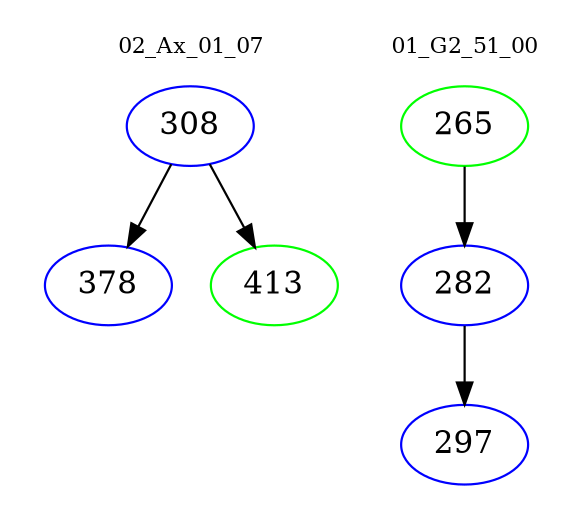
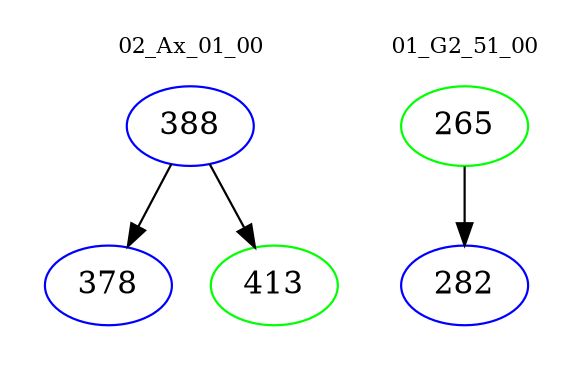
cluster "02_Ax_01_07": label "02_Ax_01_07" -> "02_Ax_01_00"
node "308": label "308" -> "388"
node "297": removed
